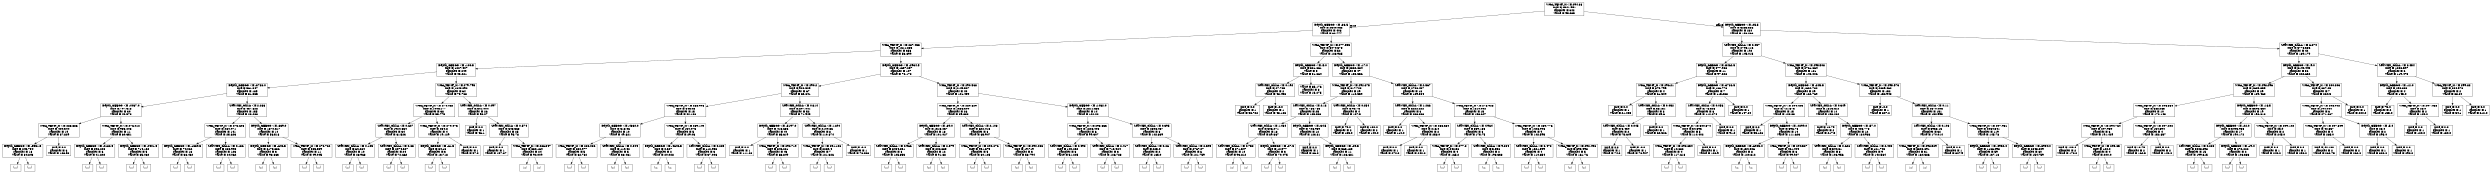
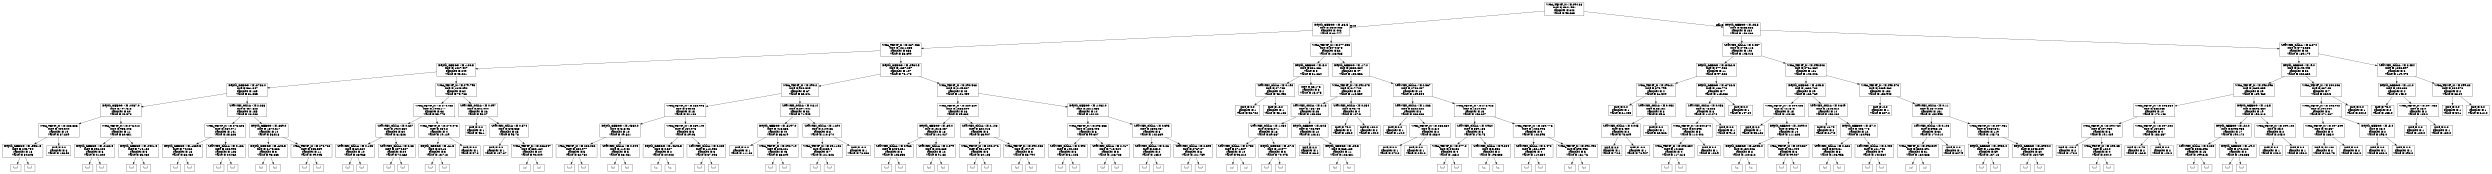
node "value = 65.176 samples = 3 value = 15.275": label "value = 65.176 samples = 3 value = 15.275" -> "mse = 65.176 samples = 3 value = 15.275"
